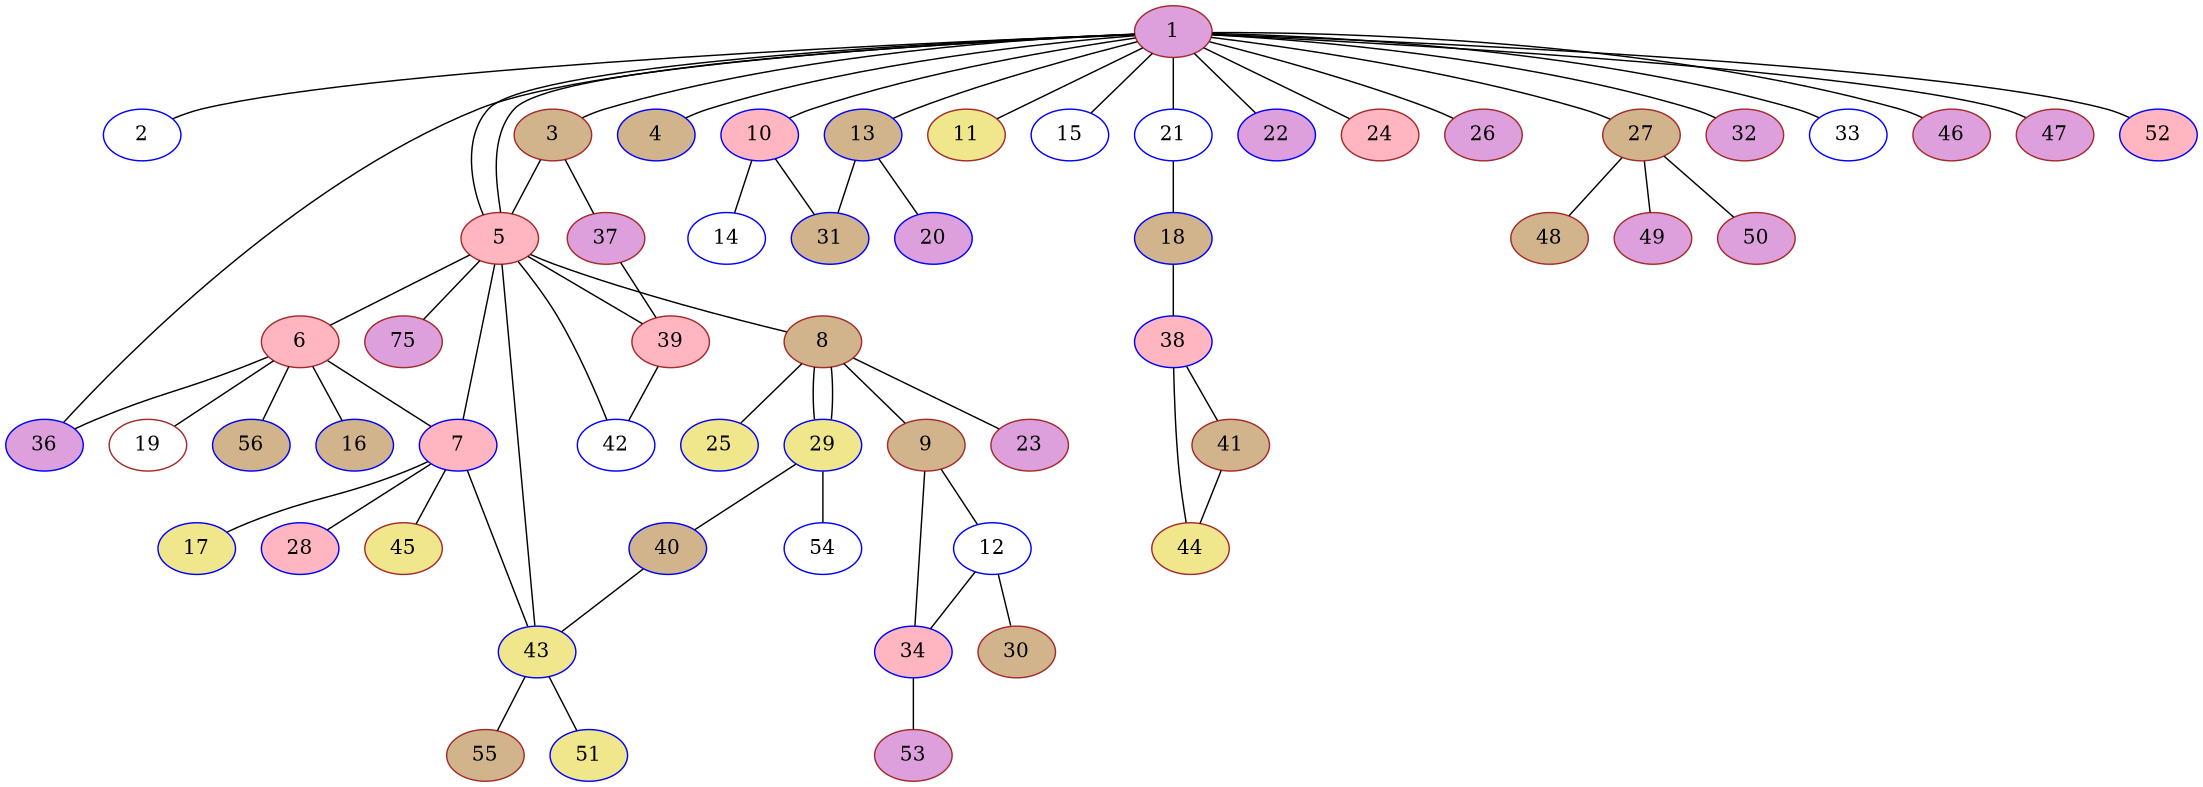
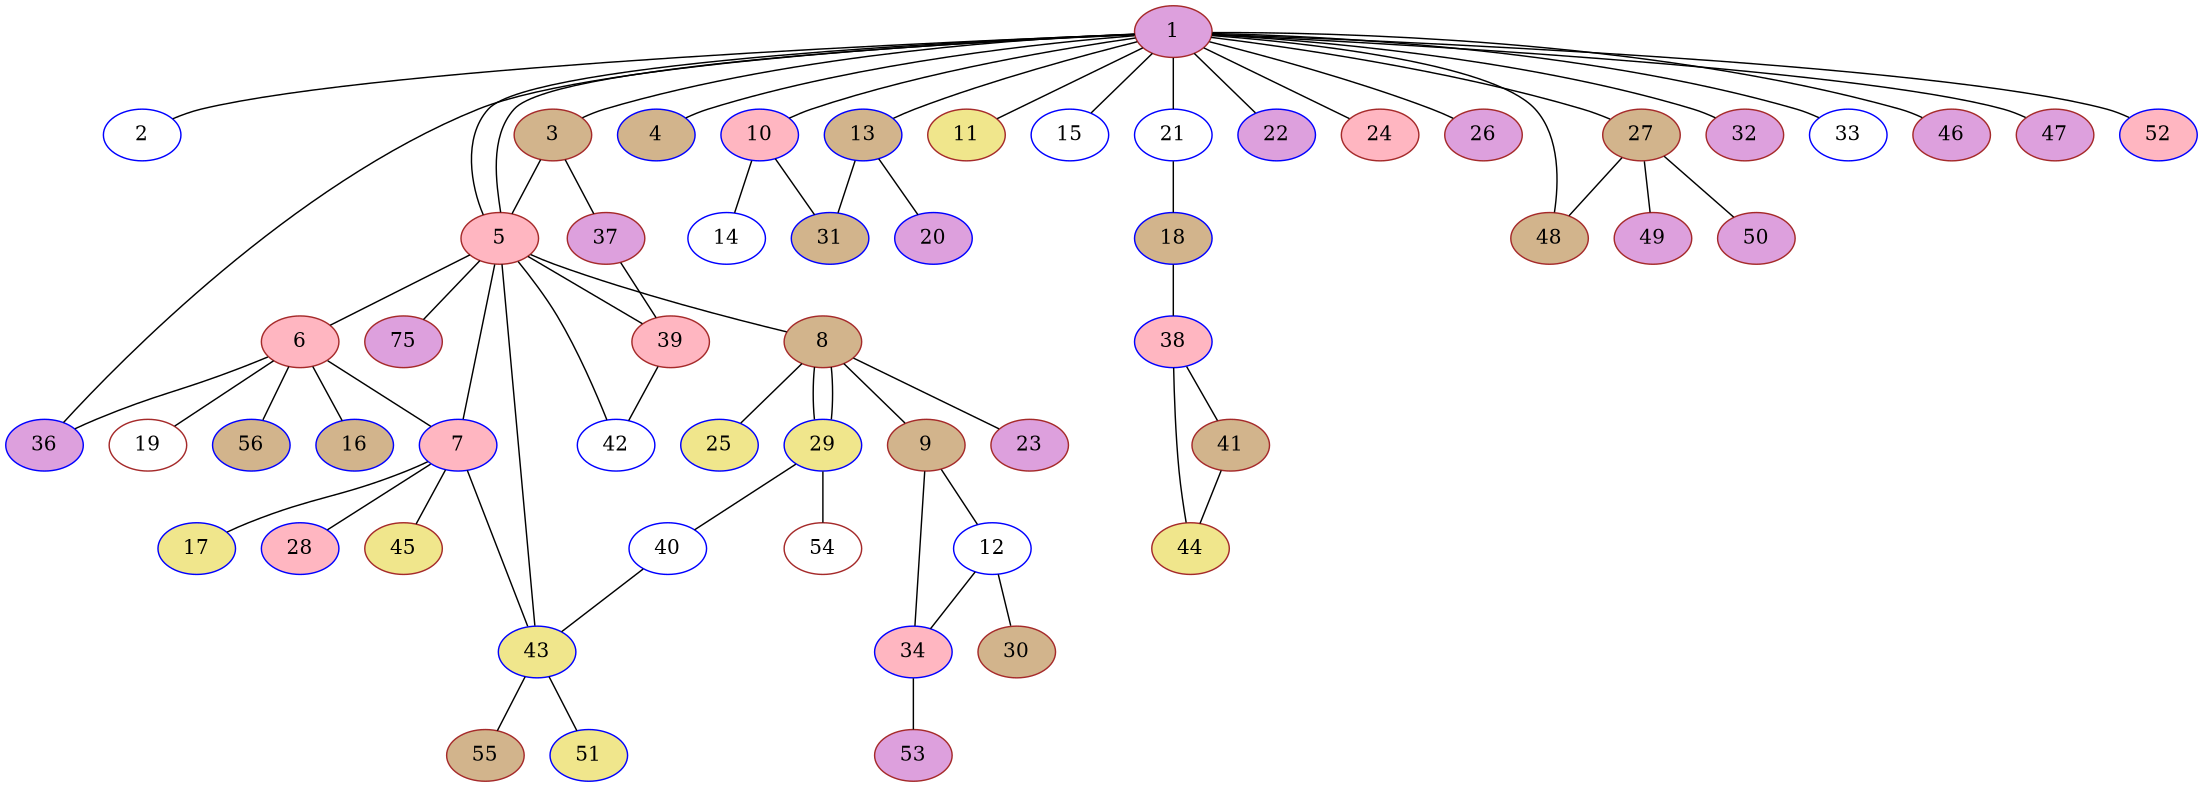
edge "1" -- "48": added
node "40": fillcolor tan -> white
node "54": color blue -> brown
